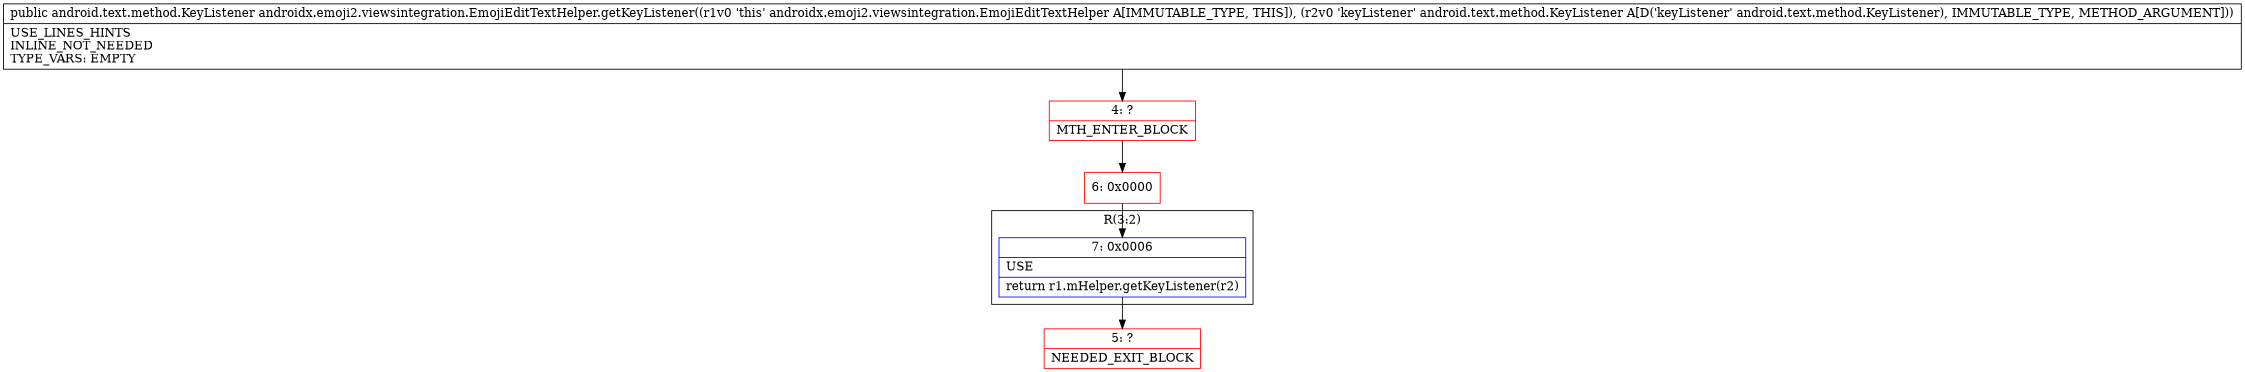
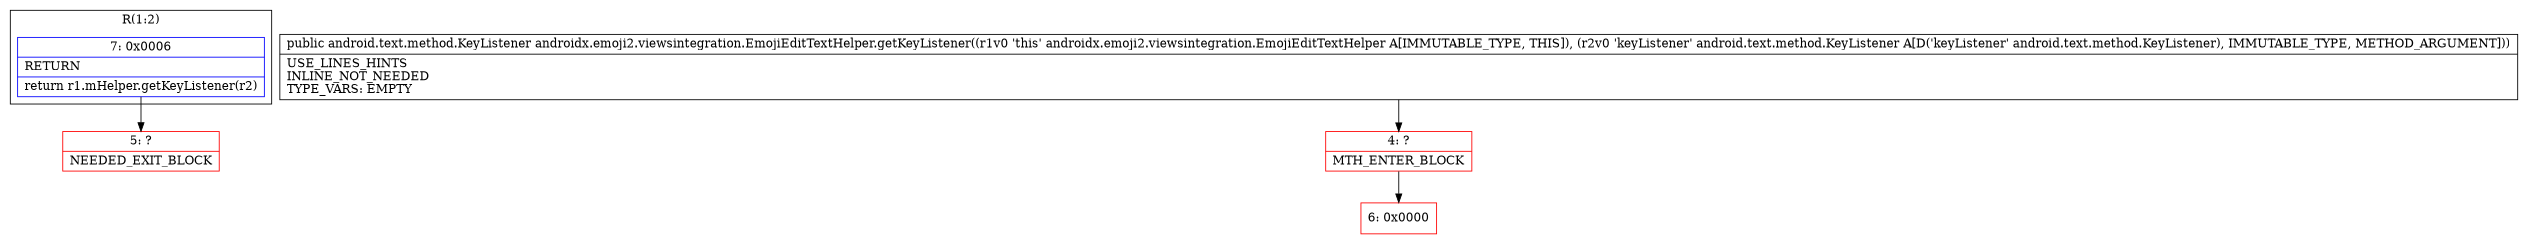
edge "6: 0x0000" -> "7: 0x0006": removed
cluster "R(3:2)": label "R(3:2)" -> "R(1:2)"
node "7: 0x0006": text "USE" -> "RETURN"
